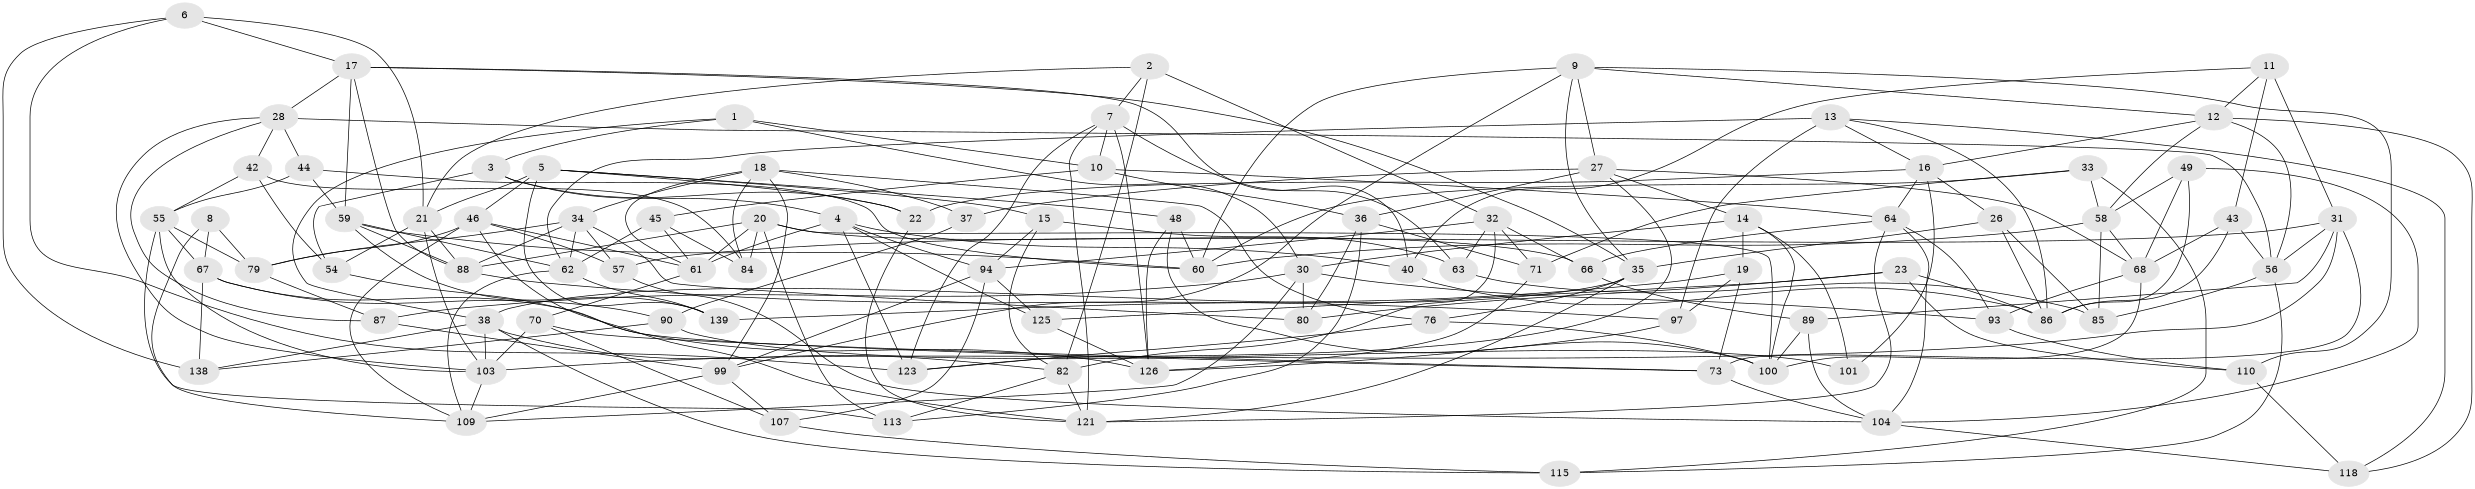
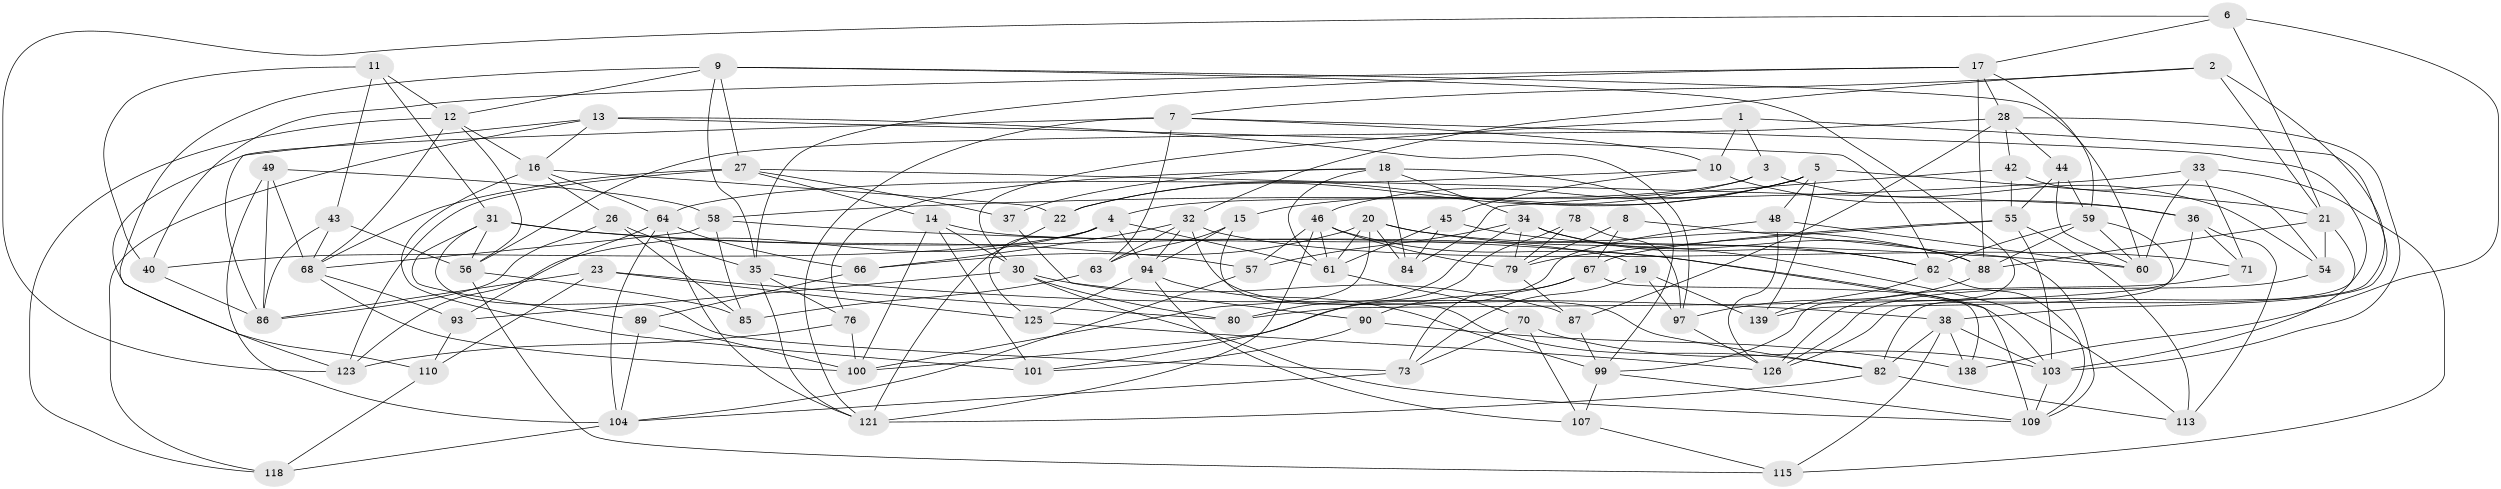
edge "12" -- "58": now "12" -- "68"
node "78": added
